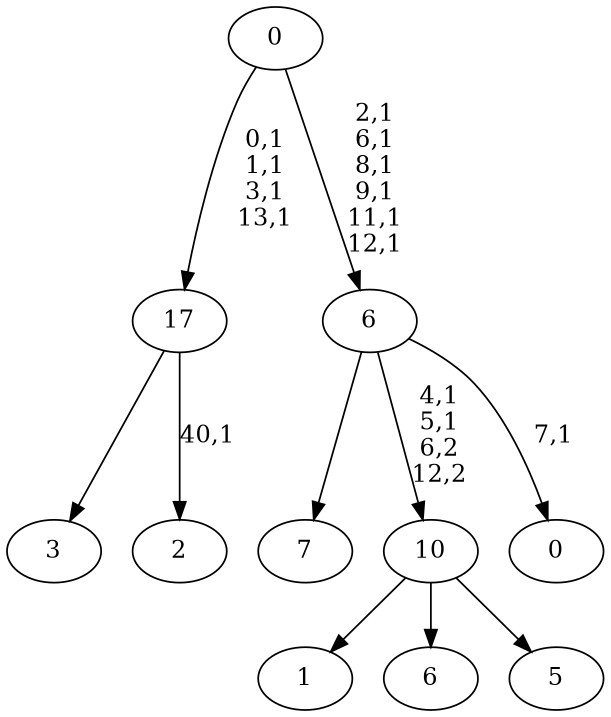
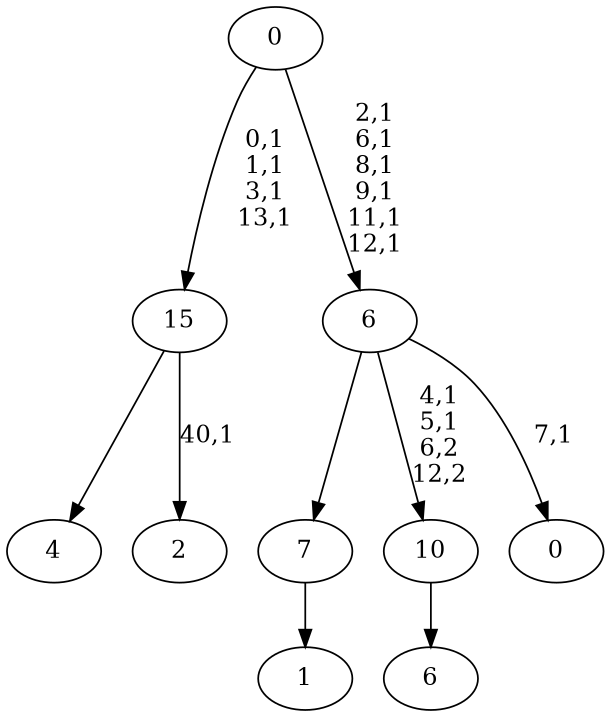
node "17": label "17" -> "15"
node "3": label "3" -> "4"
edge "10" -> "1": now "7" -> "1"
node "5": removed
